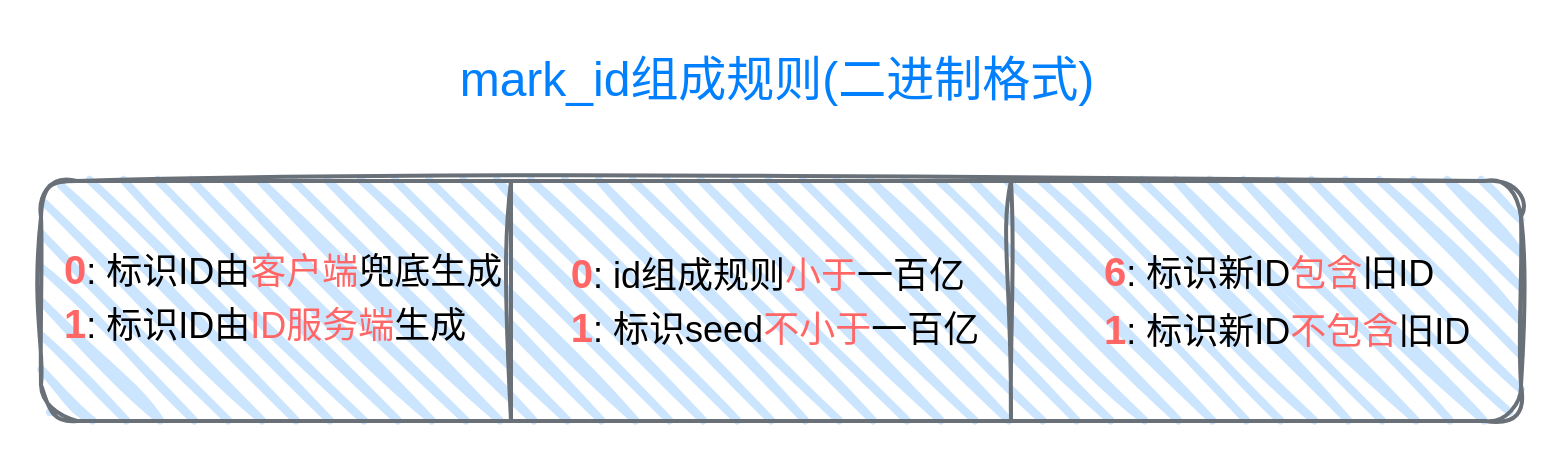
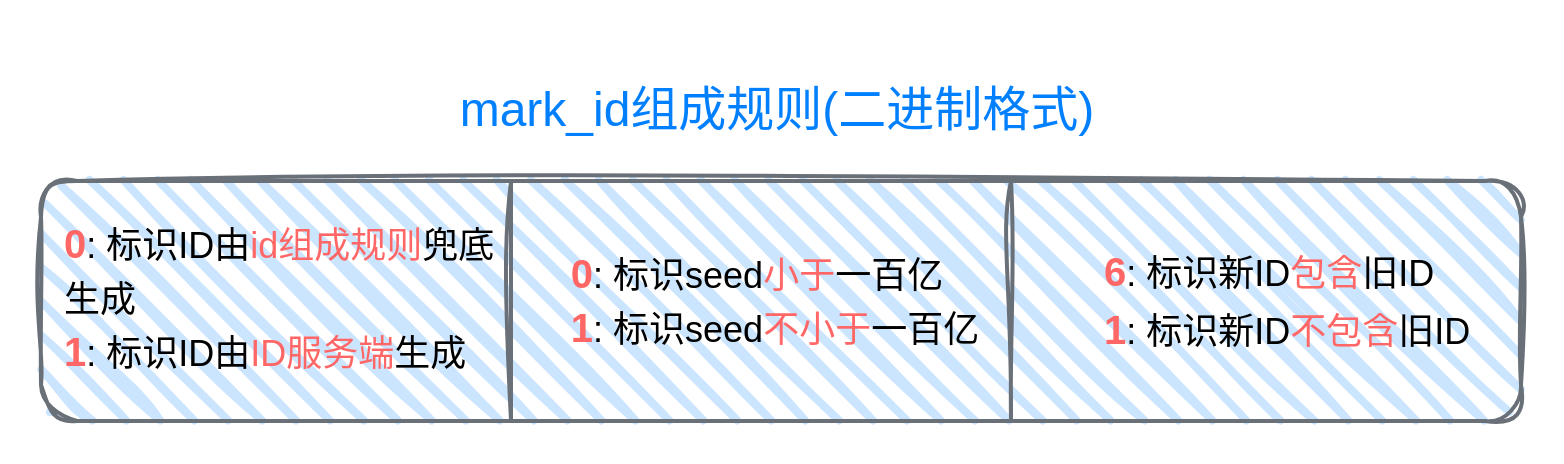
node "mark_id组成规则(二进制格式)": moved (776, 81) -> (776, 111)
node "0: 标识ID由客户端兜底生成 1: 标识ID由ID服务端生成": label "0: 标识ID由客户端兜底生成 1: 标识ID由ID服务端生成" -> "0: 标识ID由id组成规则兜底生成 1: 标识ID由ID服务端生成"
node "0: id组成规则小于一百亿 1: 标识seed不小于一百亿": label "0: id组成规则小于一百亿 1: 标识seed不小于一百亿" -> "0: 标识seed小于一百亿 1: 标识seed不小于一百亿"
